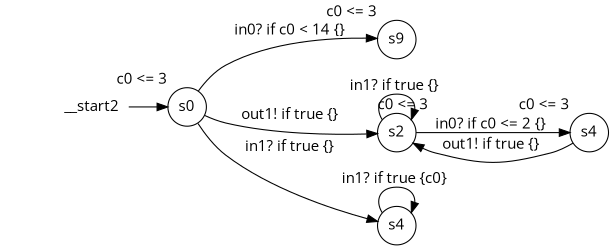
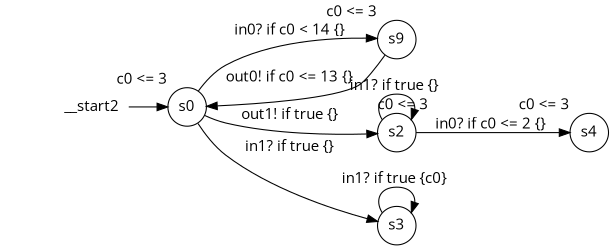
edge "s9 c0 <= 3" -> "s0 c0 <= 3": added, label "out0! if c0 <= 13 {}"
edge "s4 c0 <= 3" -> "s2 c0 <= 3": removed, label "out1! if true {}"
node "s4": label "s4" -> "s3"
